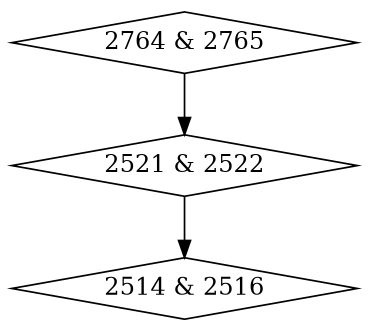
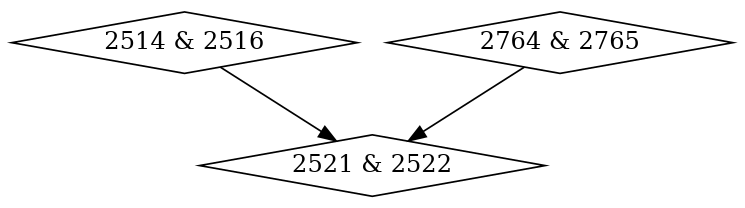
edge "2521 & 2522" -> "2514 & 2516": reversed
